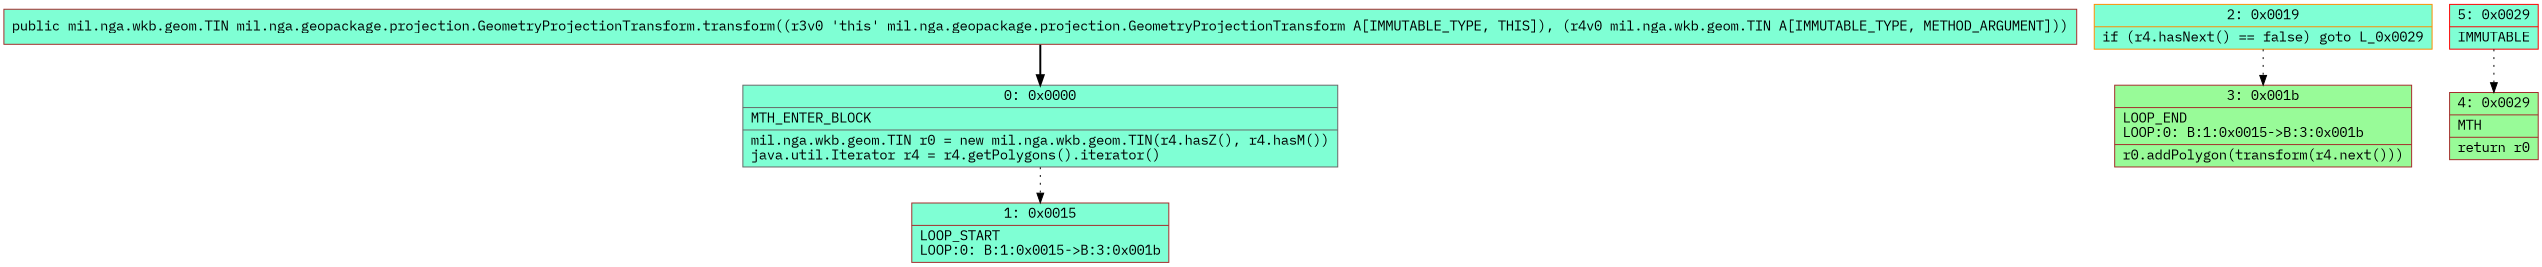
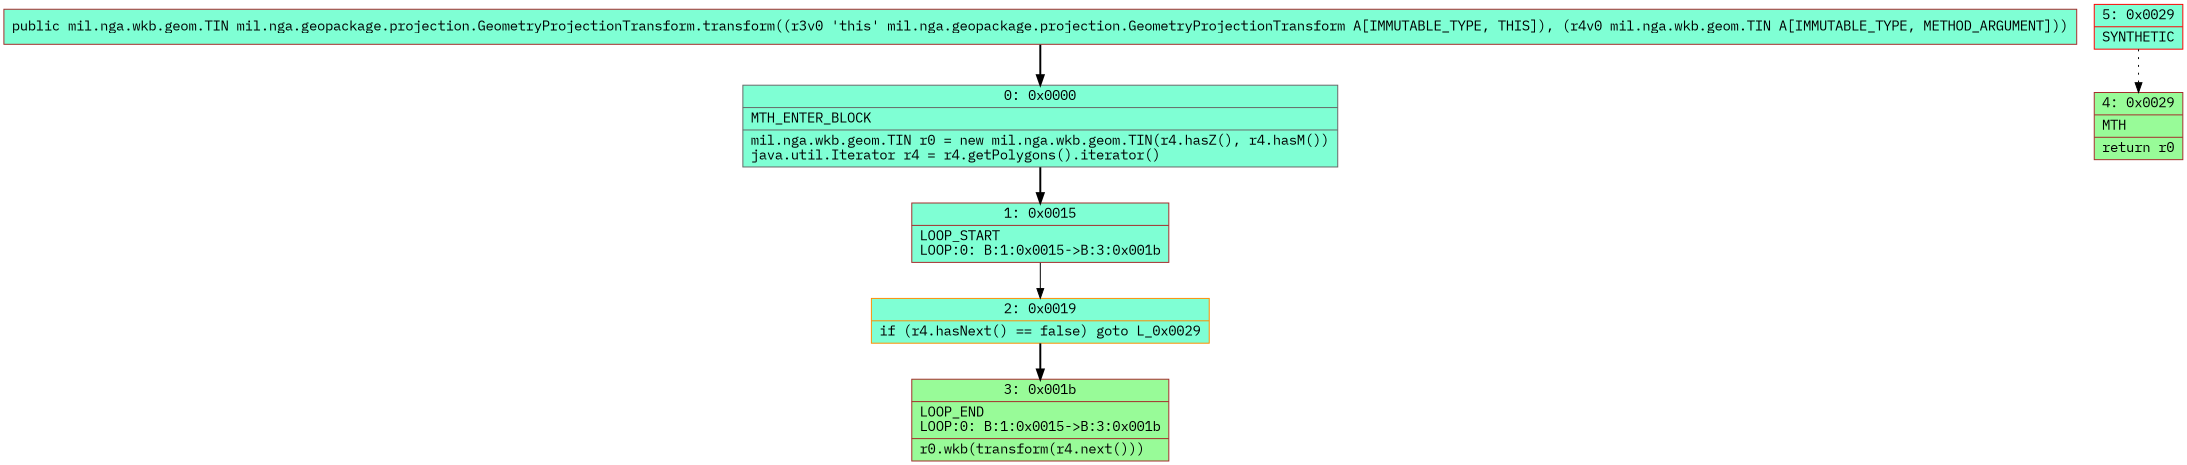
node "5: 0x0029": text "IMMUTABLE" -> "SYNTHETIC"
edge "2: 0x0019" -> "3: 0x001b": style dotted -> bold
node "3: 0x001b": text "r0.addPolygon(transform(r4.next()))" -> "r0.wkb(transform(r4.next()))"
edge "0: 0x0000" -> "1: 0x0015": style dotted -> bold
edge "1: 0x0015" -> "2: 0x0019": added
